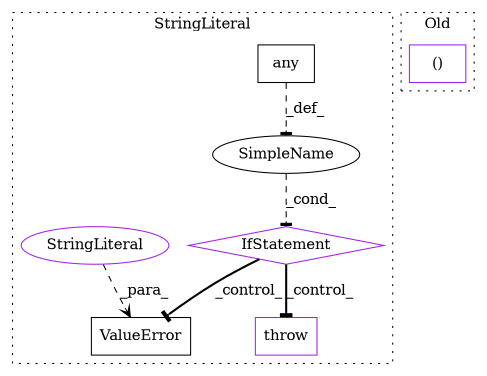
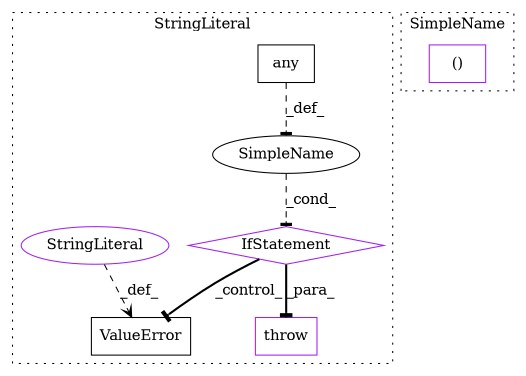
cluster "Old": label "Old" -> "SimpleName"
edge "StringLiteral" -> "ValueError": label "_para_" -> "_def_"
edge "IfStatement" -> "throw": label "_control_" -> "_para_"
